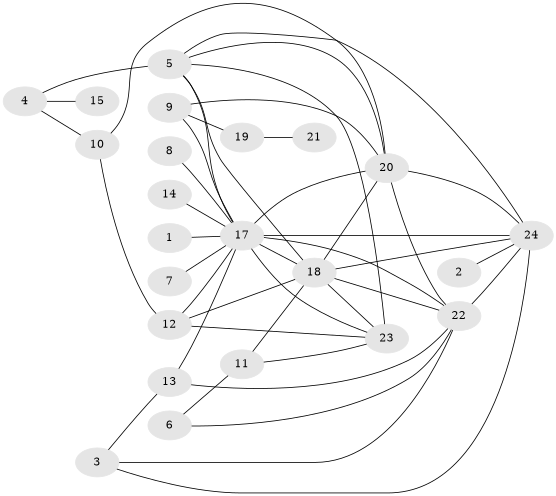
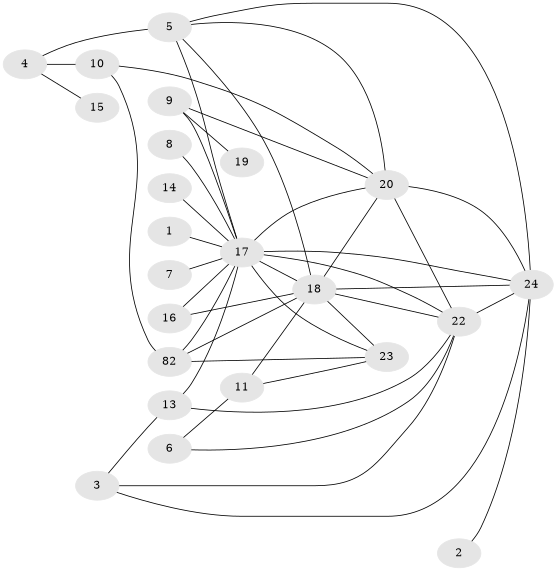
node "21": removed
edge "5" -- "23": removed
node "16": added
node "12": label "12" -> "82"
